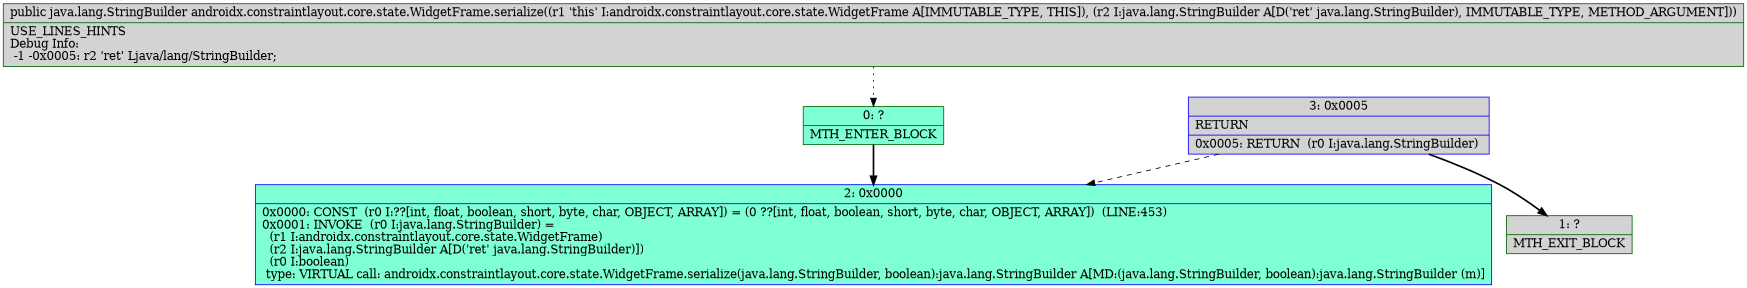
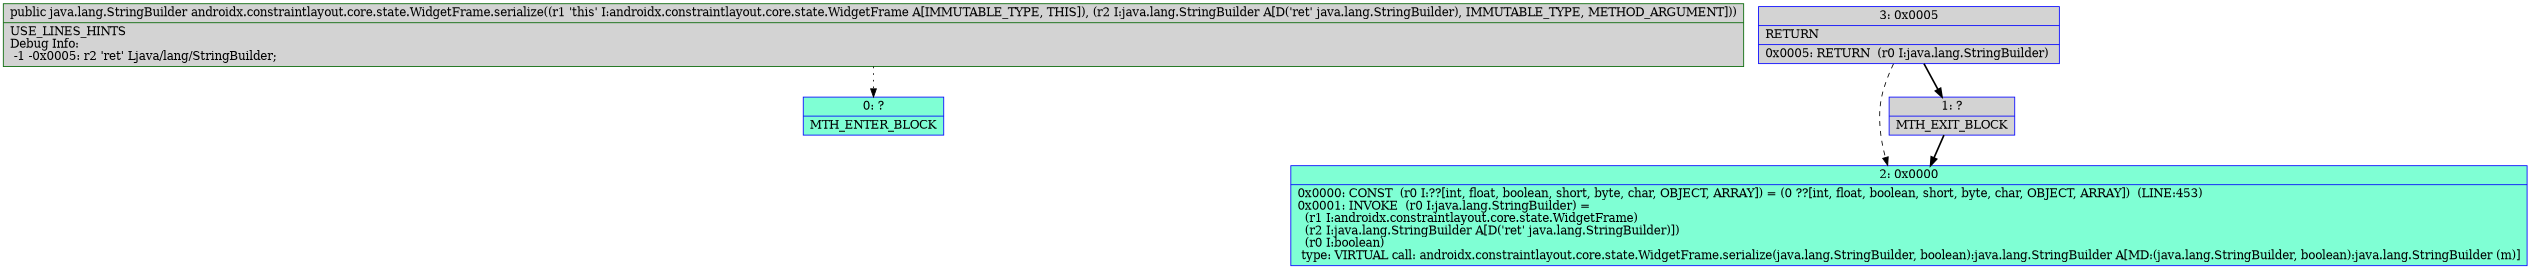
node "0: ?": color darkgreen -> blue
edge "0: ?" -> "2: 0x0000": now "1: ?" -> "2: 0x0000"
node "1: ?": color darkgreen -> blue
